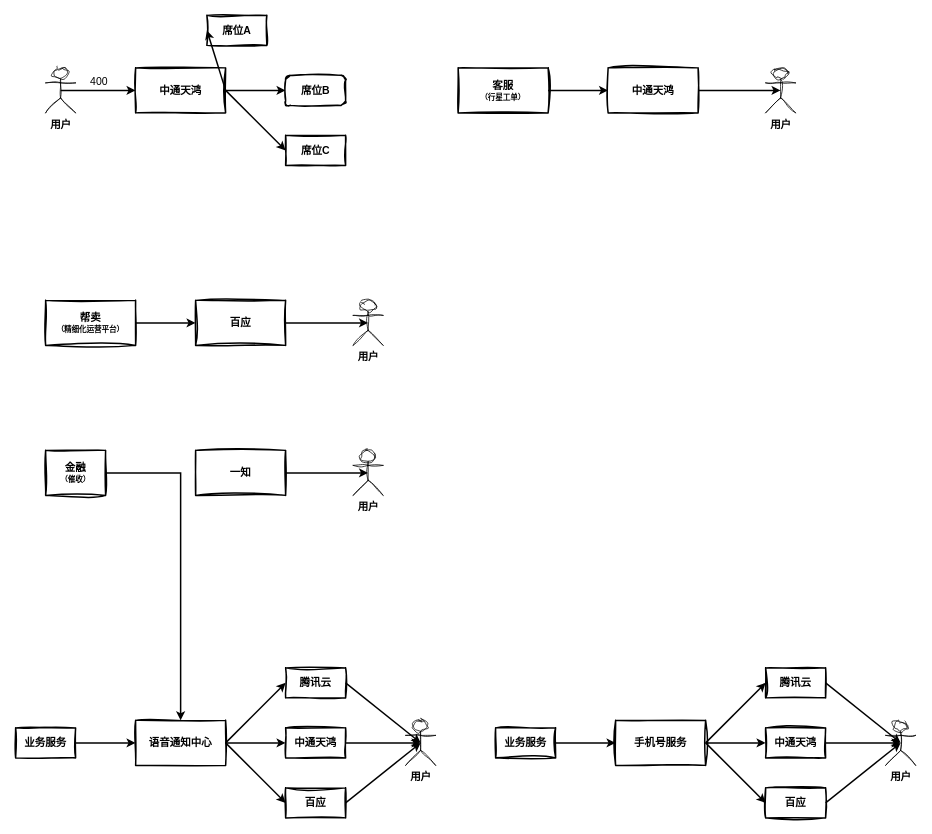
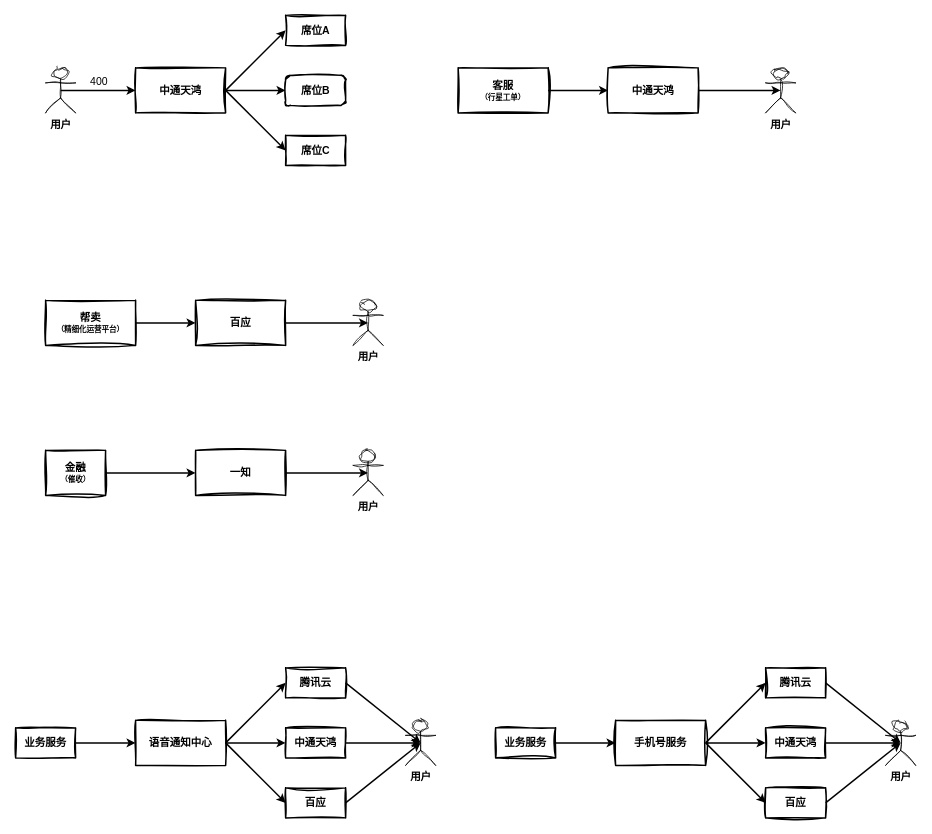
node "席位A": moved (237, 30) -> (315, 30)
edge "金融 （催收）" -> "语音通知中心": now "金融 （催收）" -> "一知"
